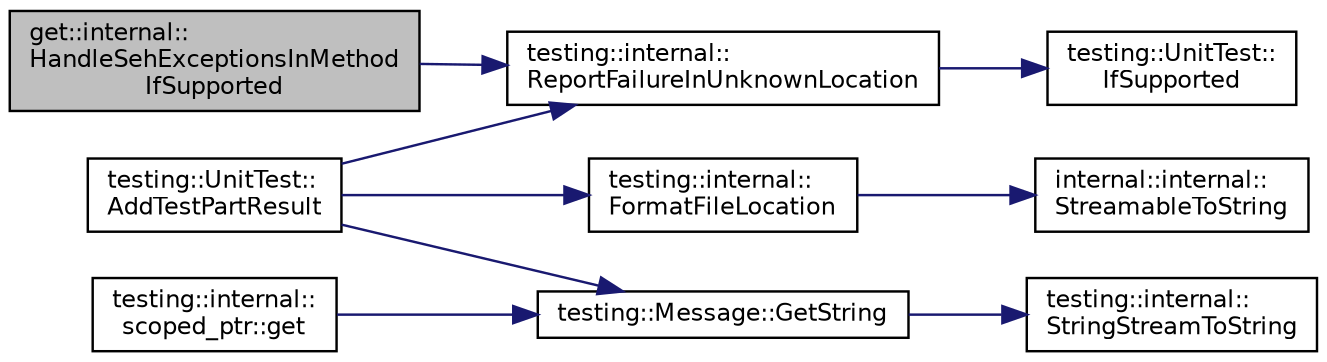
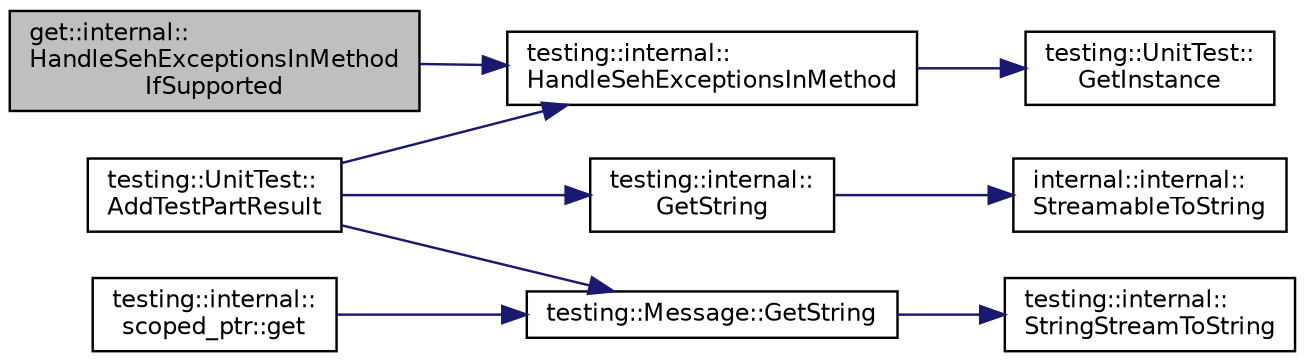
node "testing::internal:: ReportFailureInUnknownLocation": label "testing::internal:: ReportFailureInUnknownLocation" -> "testing::internal:: HandleSehExceptionsInMethod"
node "testing::UnitTest:: IfSupported": label "testing::UnitTest:: IfSupported" -> "testing::UnitTest:: GetInstance"
node "testing::internal:: FormatFileLocation": label "testing::internal:: FormatFileLocation" -> "testing::internal:: GetString"
